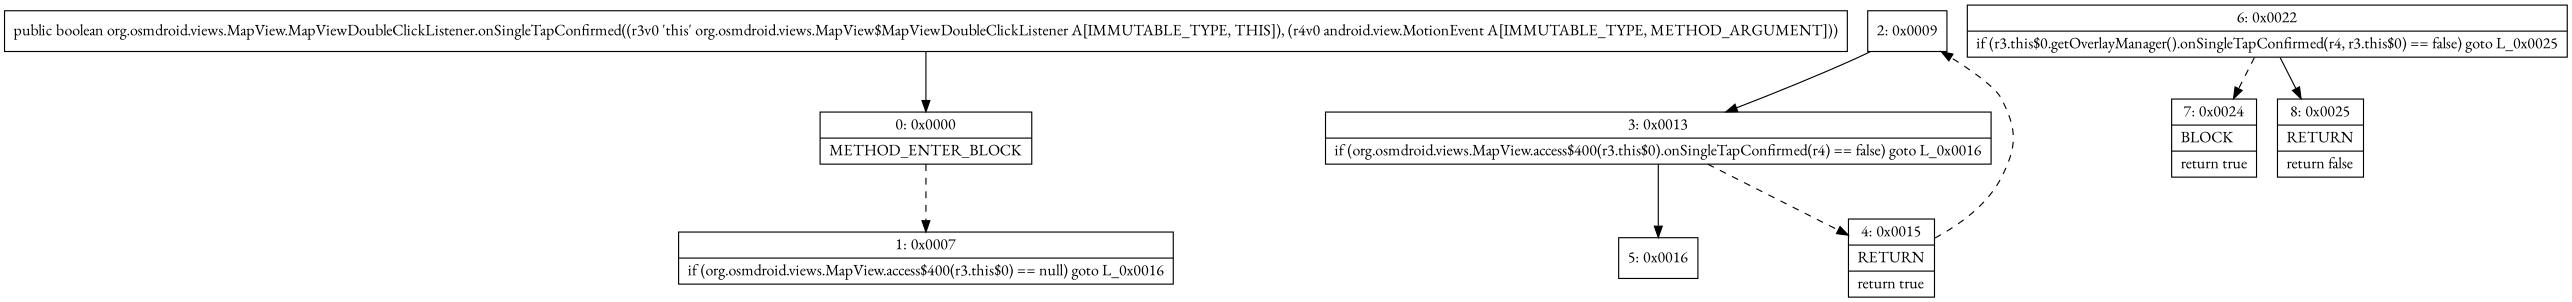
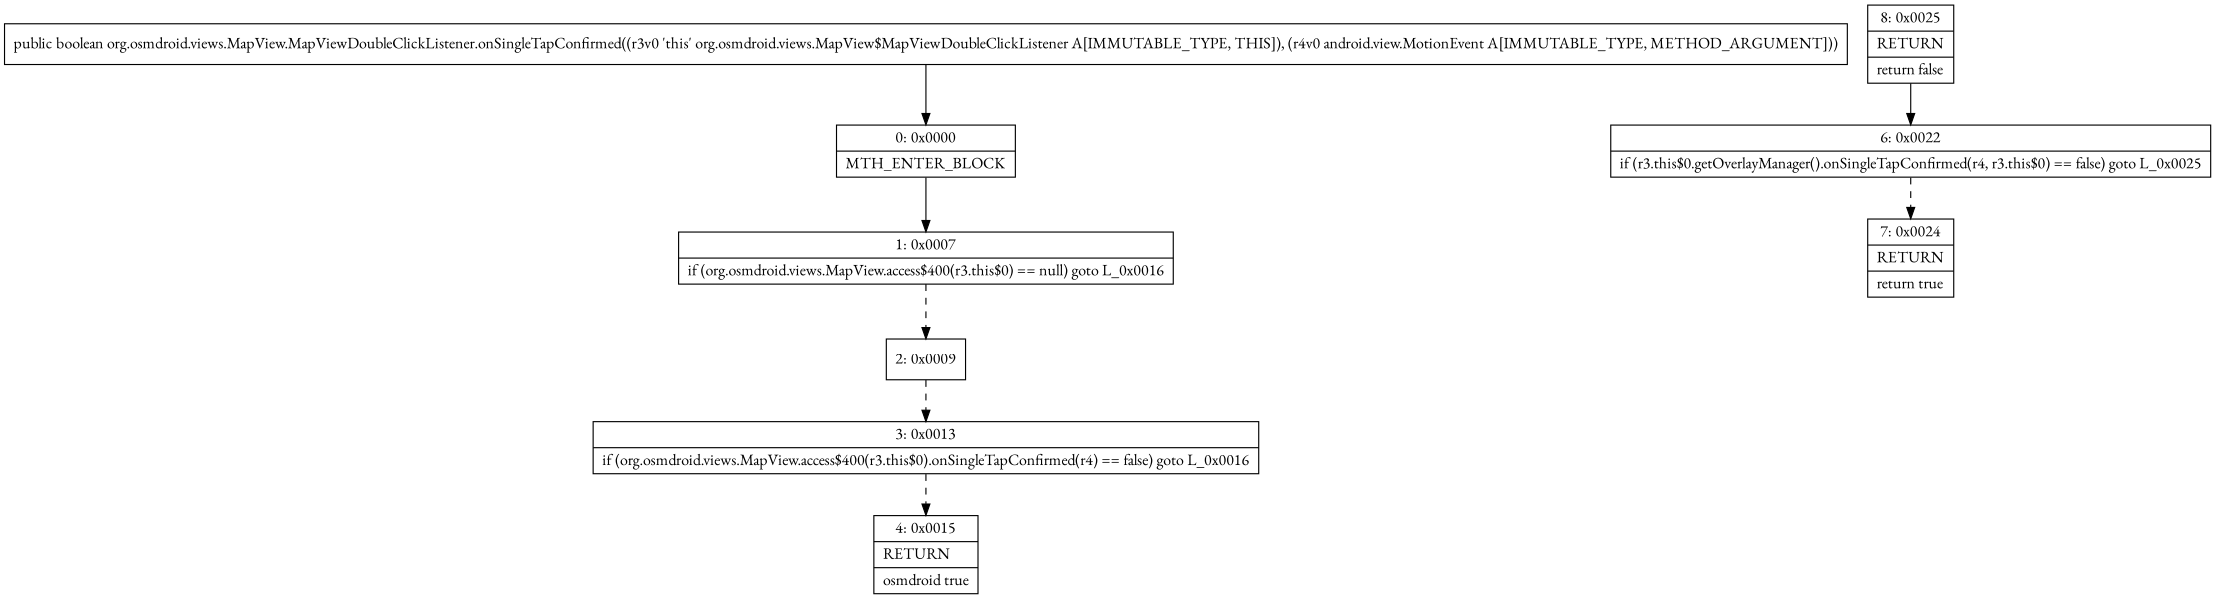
edge "6: 0x0022" -> "8: 0x0025": reversed
edge "2: 0x0009" -> "3: 0x0013": style solid -> dashed
node "7: 0x0024": text "BLOCK" -> "RETURN"
node "0: 0x0000": text "METHOD_ENTER_BLOCK" -> "MTH_ENTER_BLOCK"
edge "4: 0x0015" -> "2: 0x0009": now "1: 0x0007" -> "2: 0x0009"
edge "0: 0x0000" -> "1: 0x0007": style dashed -> solid
node "5: 0x0016": removed
node "4: 0x0015": text "return true" -> "osmdroid true"
